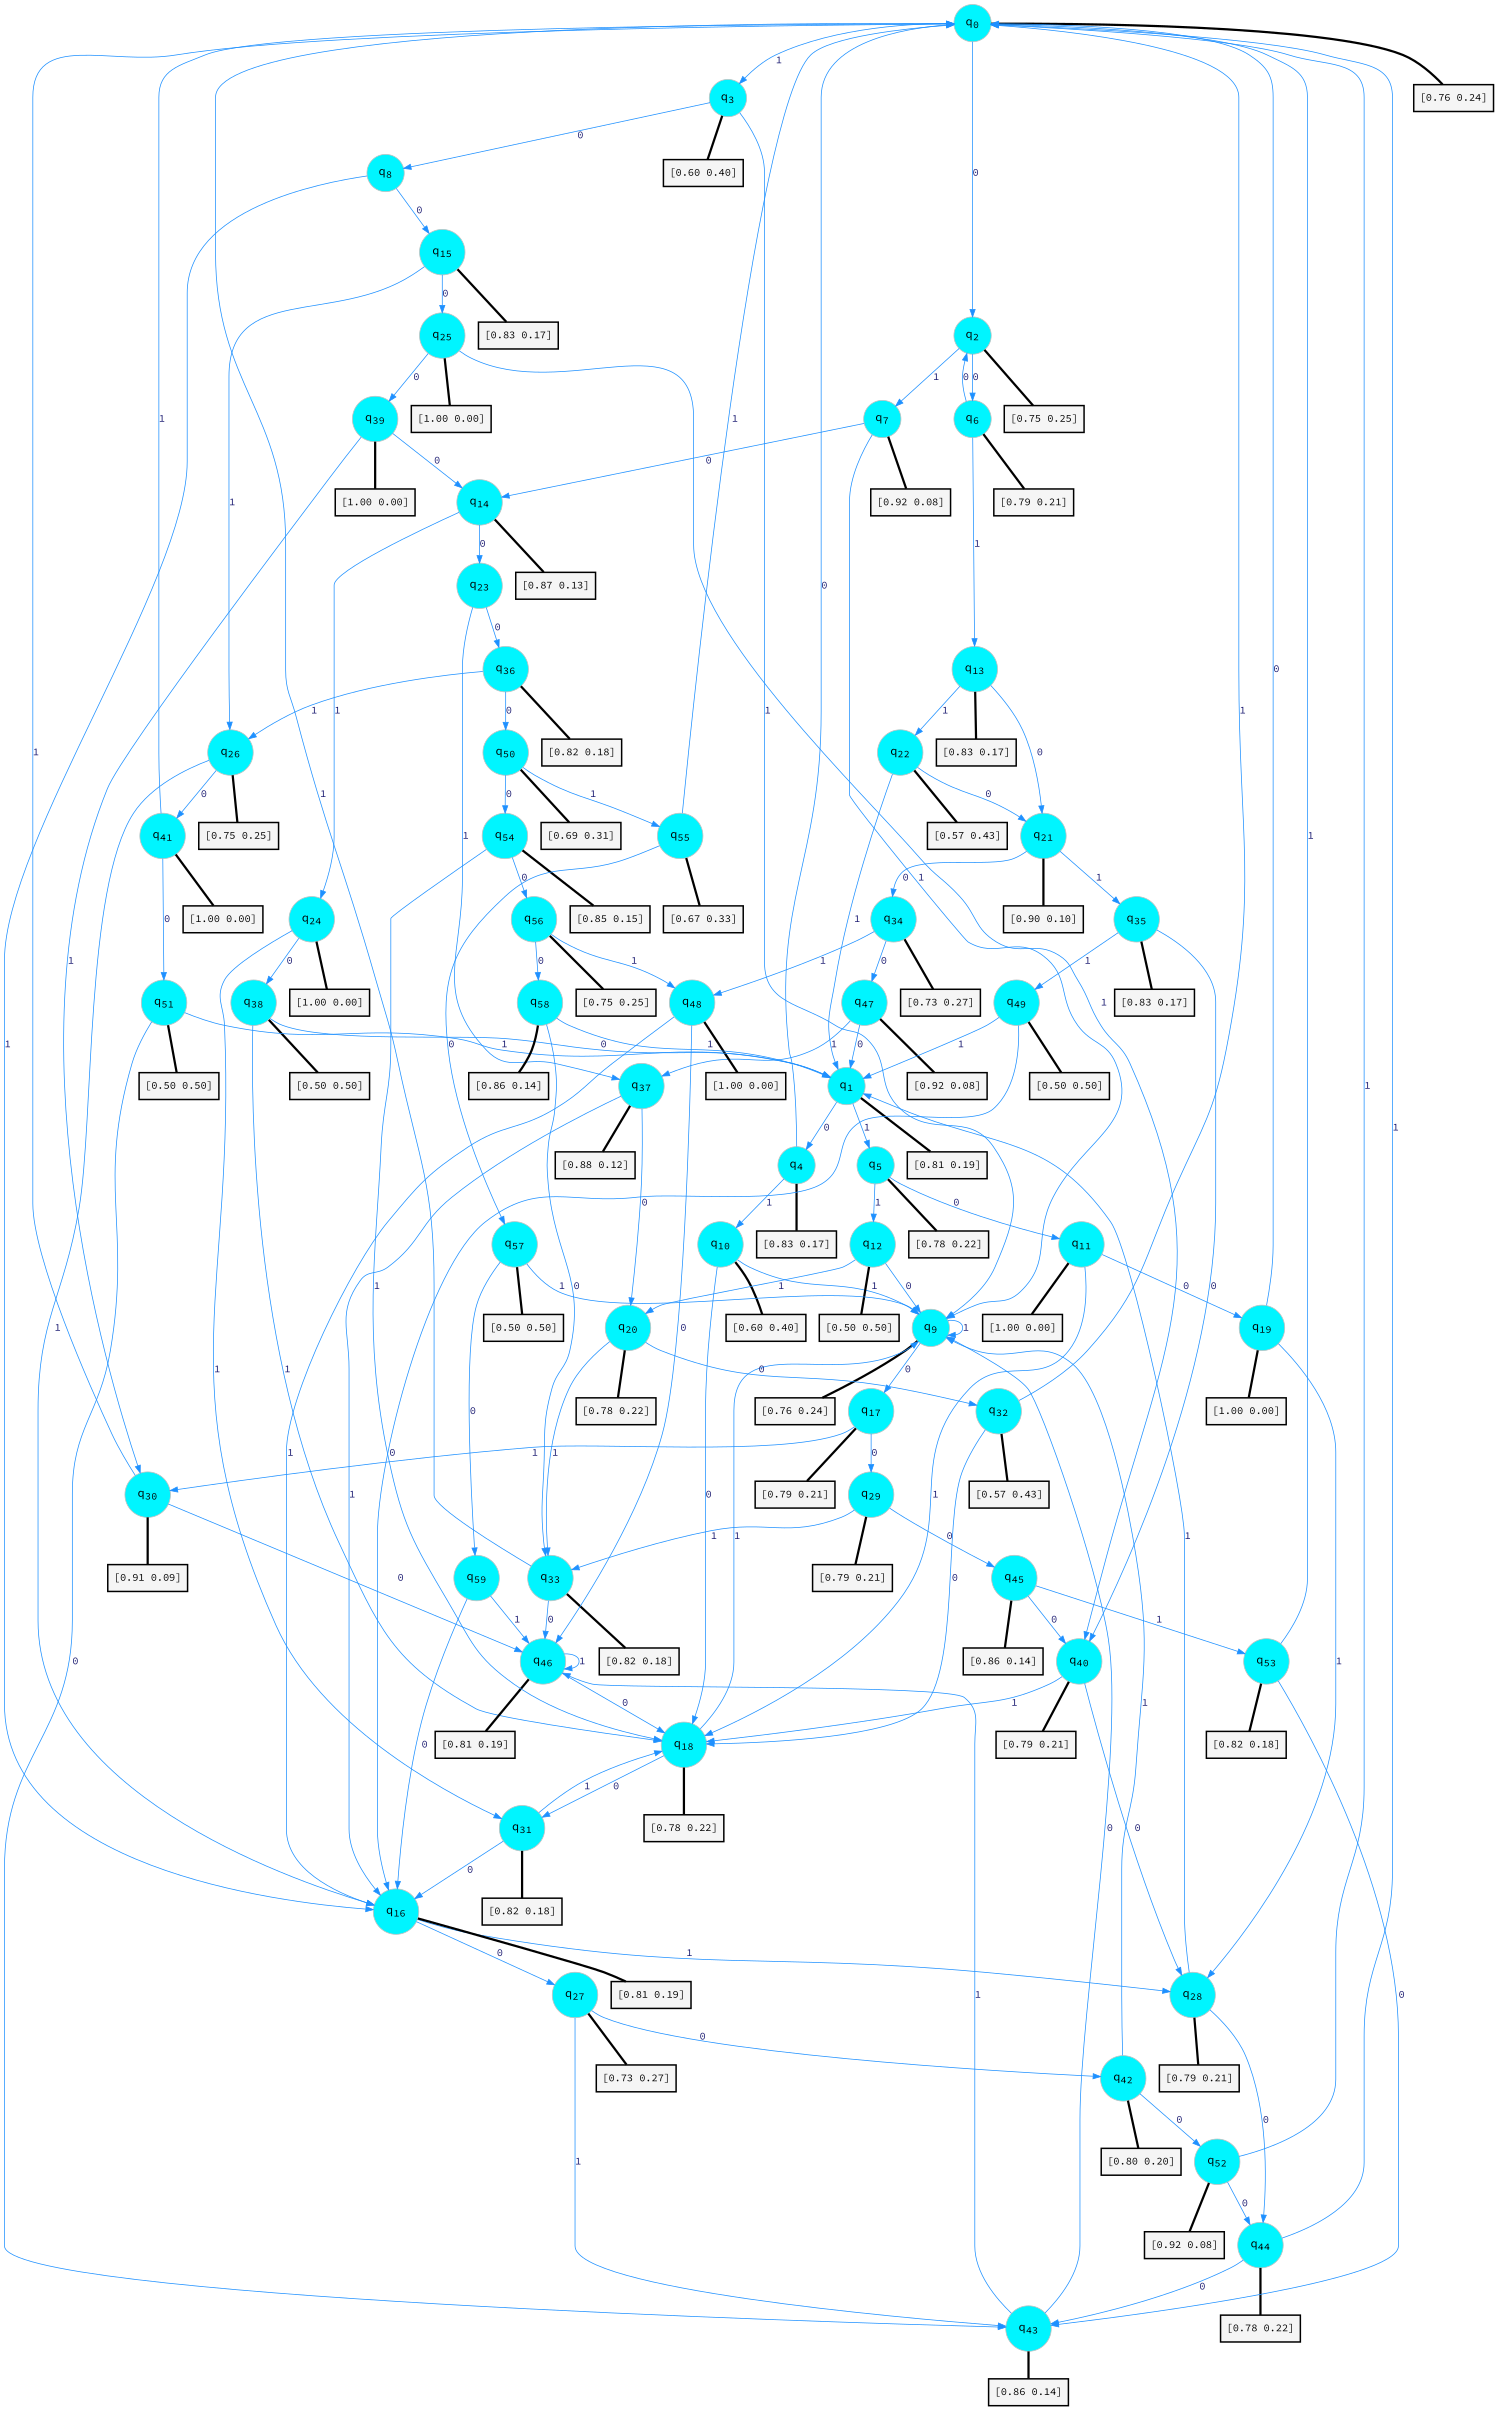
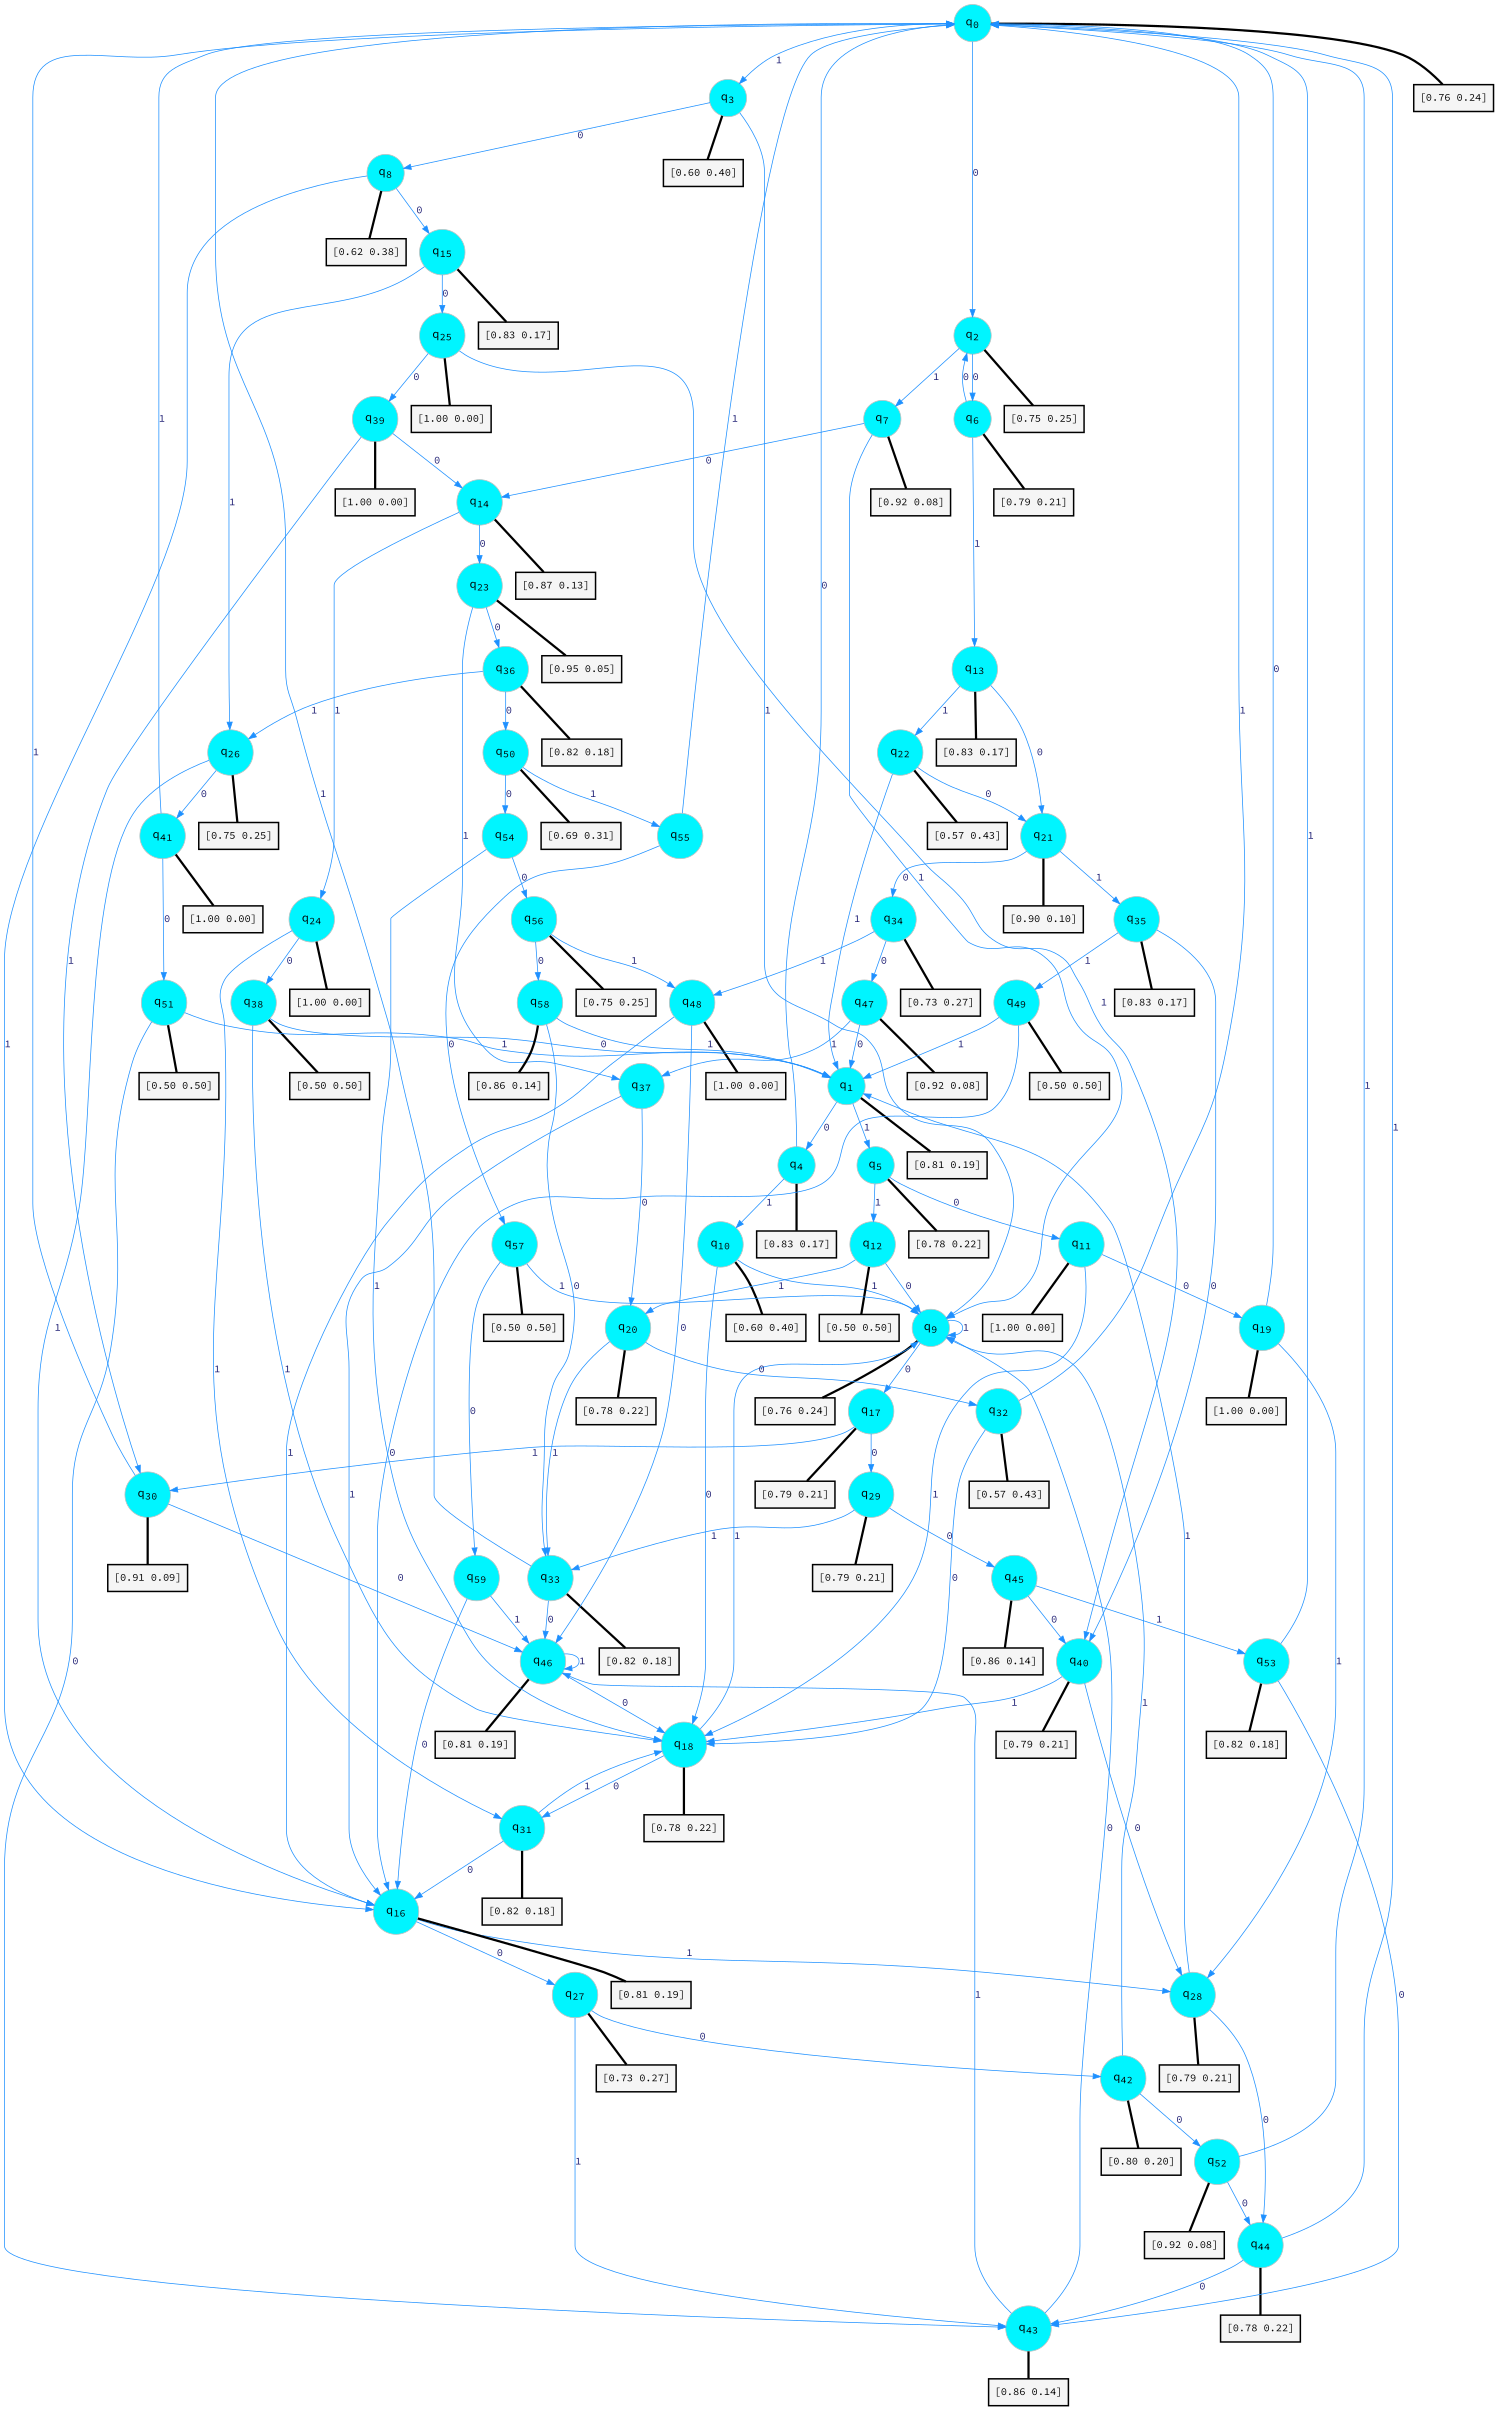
node "[0.62 0.38]": added
node "[0.95 0.05]": added
node "[0.85 0.15]": removed
node "[0.67 0.33]": removed
node "[0.88 0.12]": removed
